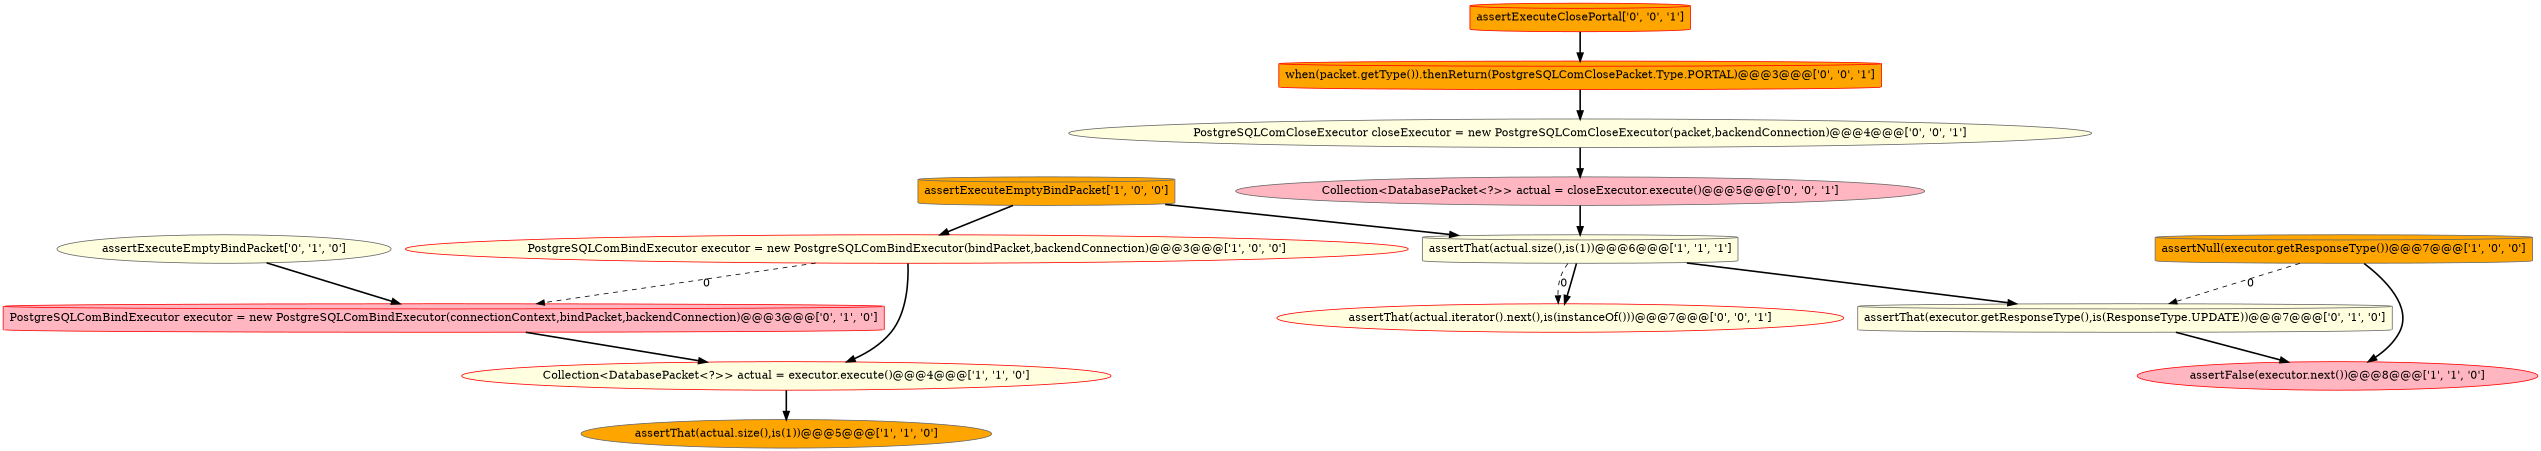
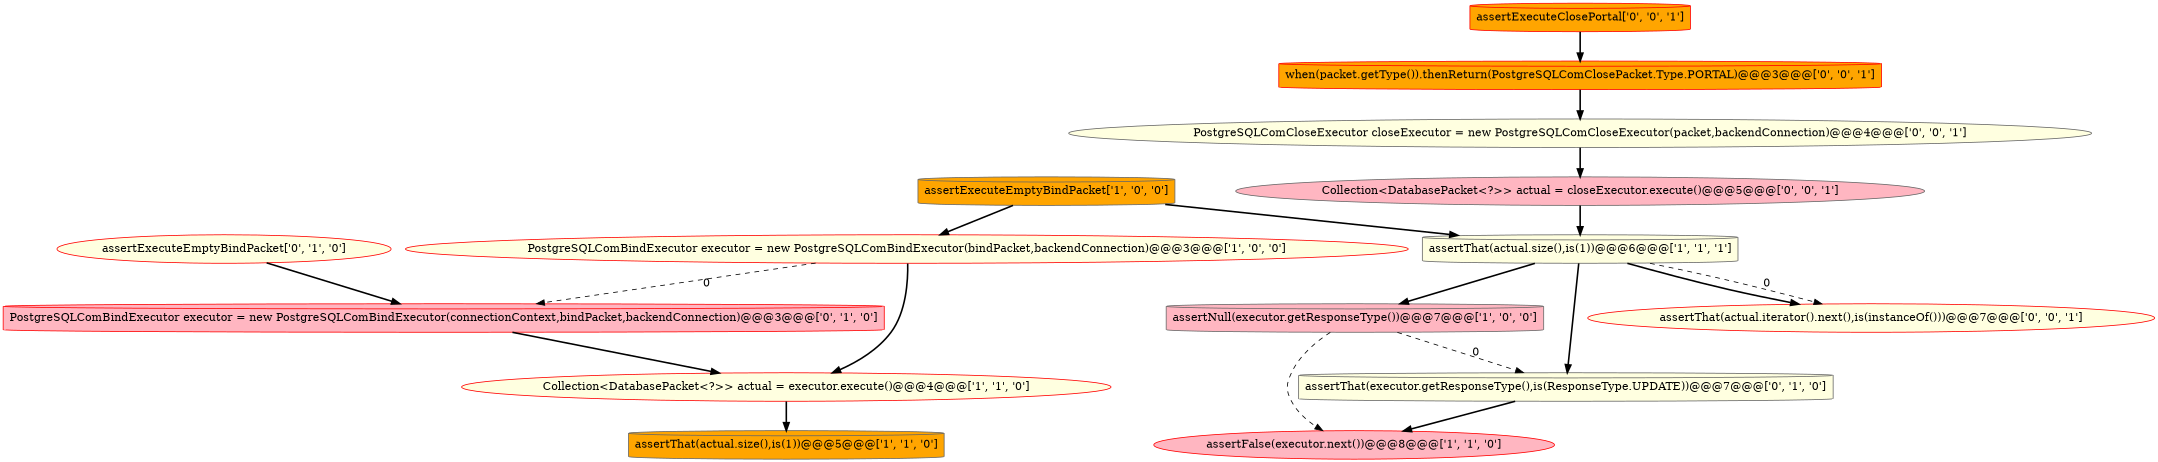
node "assertExecuteEmptyBindPacket['0', '1', '0']": color gray40 -> red
node "assertNull(executor.getResponseType())@@@7@@@['1', '0', '0']": fillcolor orange -> lightpink
edge "assertThat(actual.size(),is(1))@@@6@@@['1', '1', '1']" -> "assertNull(executor.getResponseType())@@@7@@@['1', '0', '0']": added
edge "assertNull(executor.getResponseType())@@@7@@@['1', '0', '0']" -> "assertFalse(executor.next())@@@8@@@['1', '1', '0']": style bold -> dashed
node "assertThat(actual.size(),is(1))@@@5@@@['1', '1', '0']": shape ellipse -> cylinder
